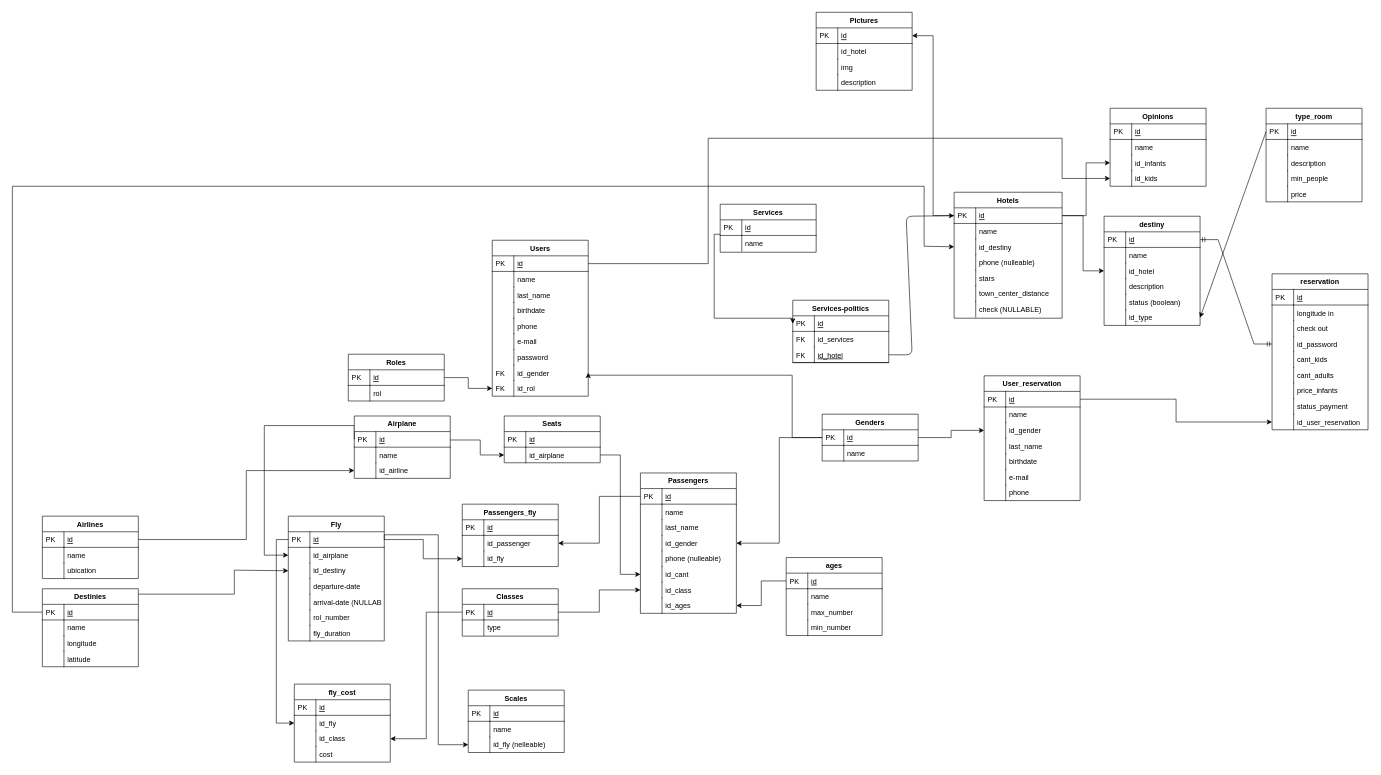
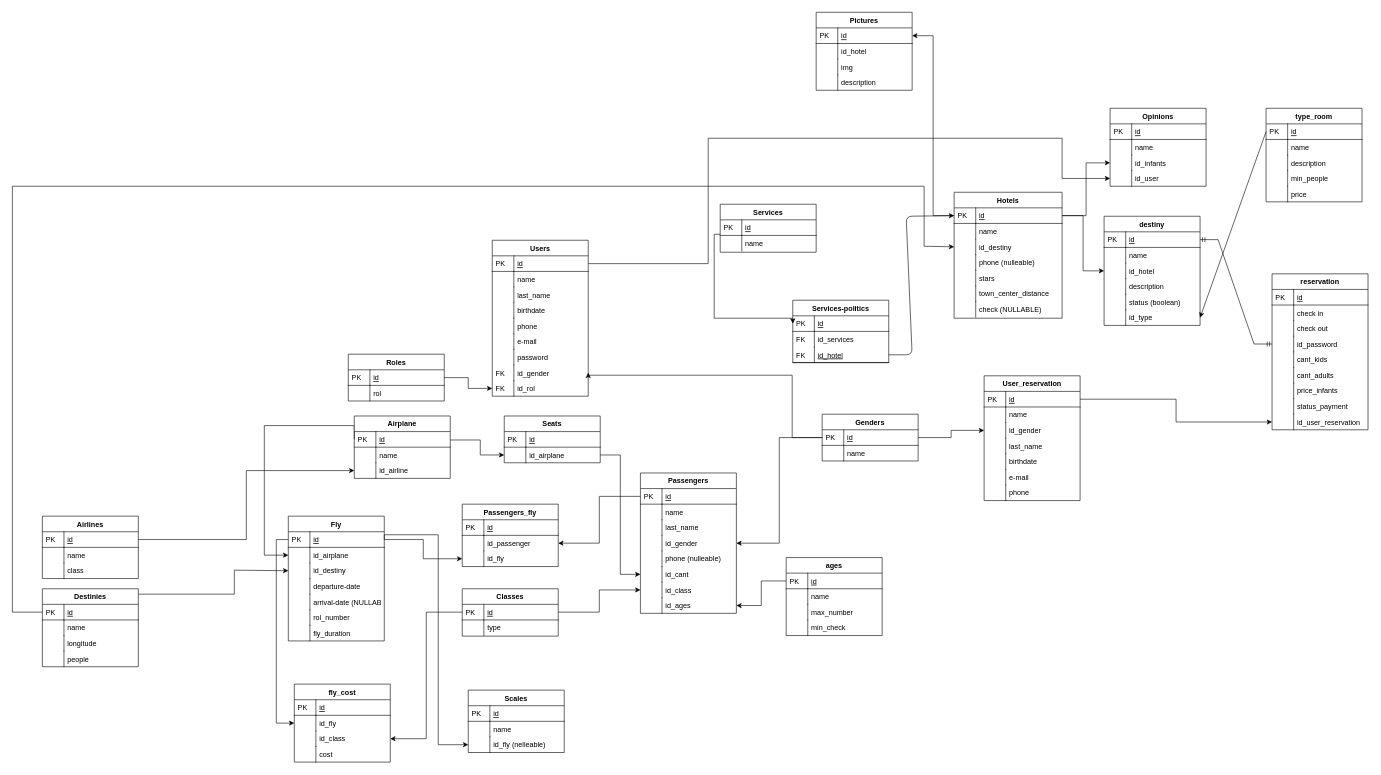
node "id_kids": label "id_kids" -> "id_user"
node "longitude in": label "longitude in" -> "check in"
node "ubication": label "ubication" -> "class"
node "min_number": label "min_number" -> "min_check"
node "latitude": label "latitude" -> "people"
